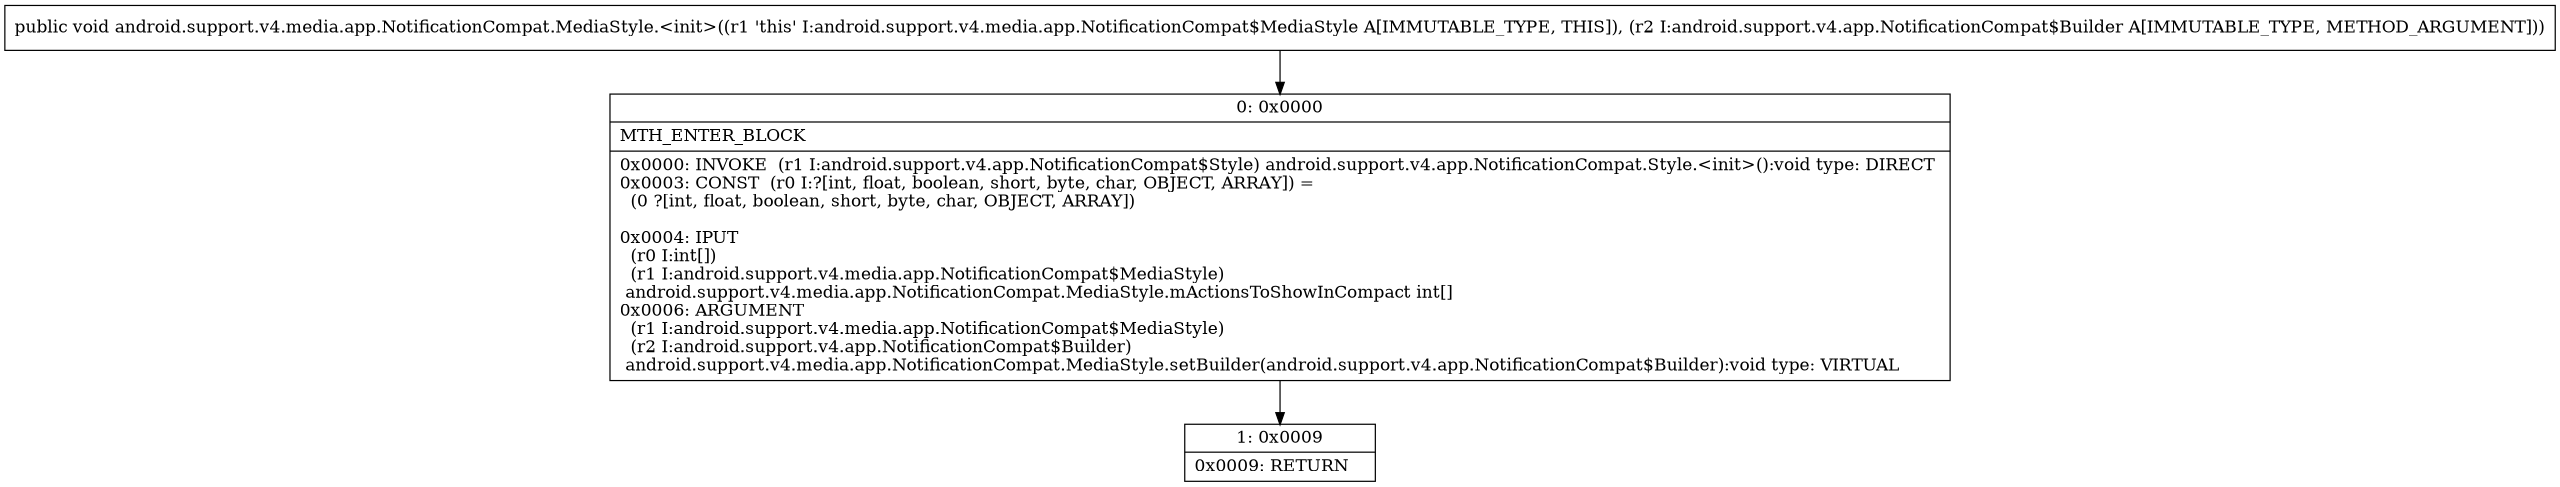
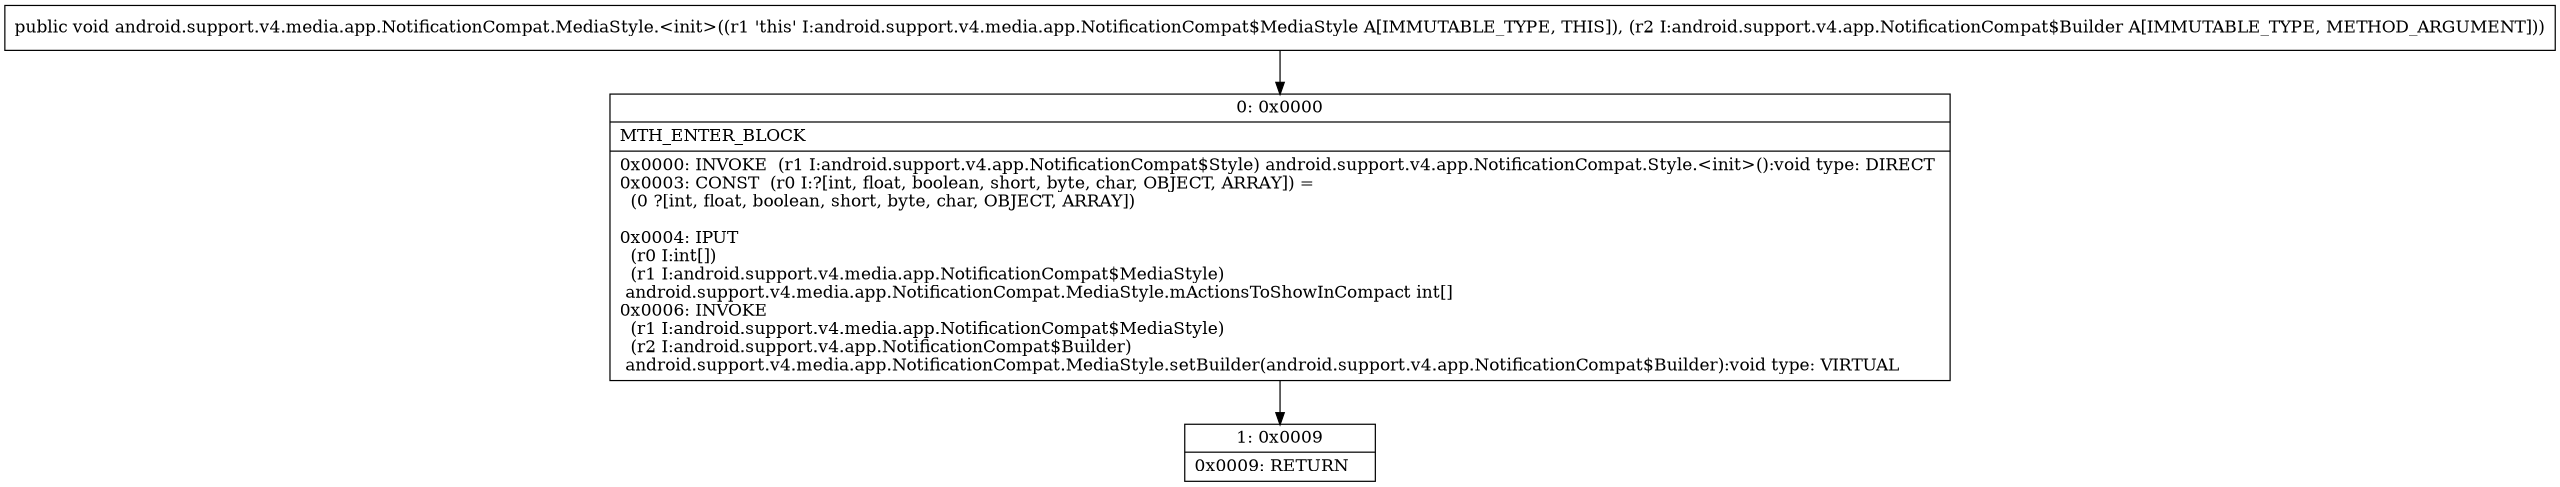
node "0: 0x0000": text "0x0006: ARGUMENT" -> "0x0006: INVOKE"
